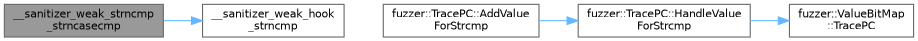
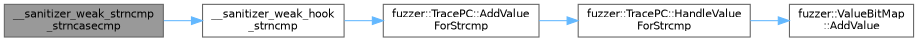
edge "__sanitizer_weak_hook _strncmp" -> "fuzzer::TracePC::AddValue ForStrcmp": added
node "fuzzer::ValueBitMap ::TracePC": label "fuzzer::ValueBitMap ::TracePC" -> "fuzzer::ValueBitMap ::AddValue"
